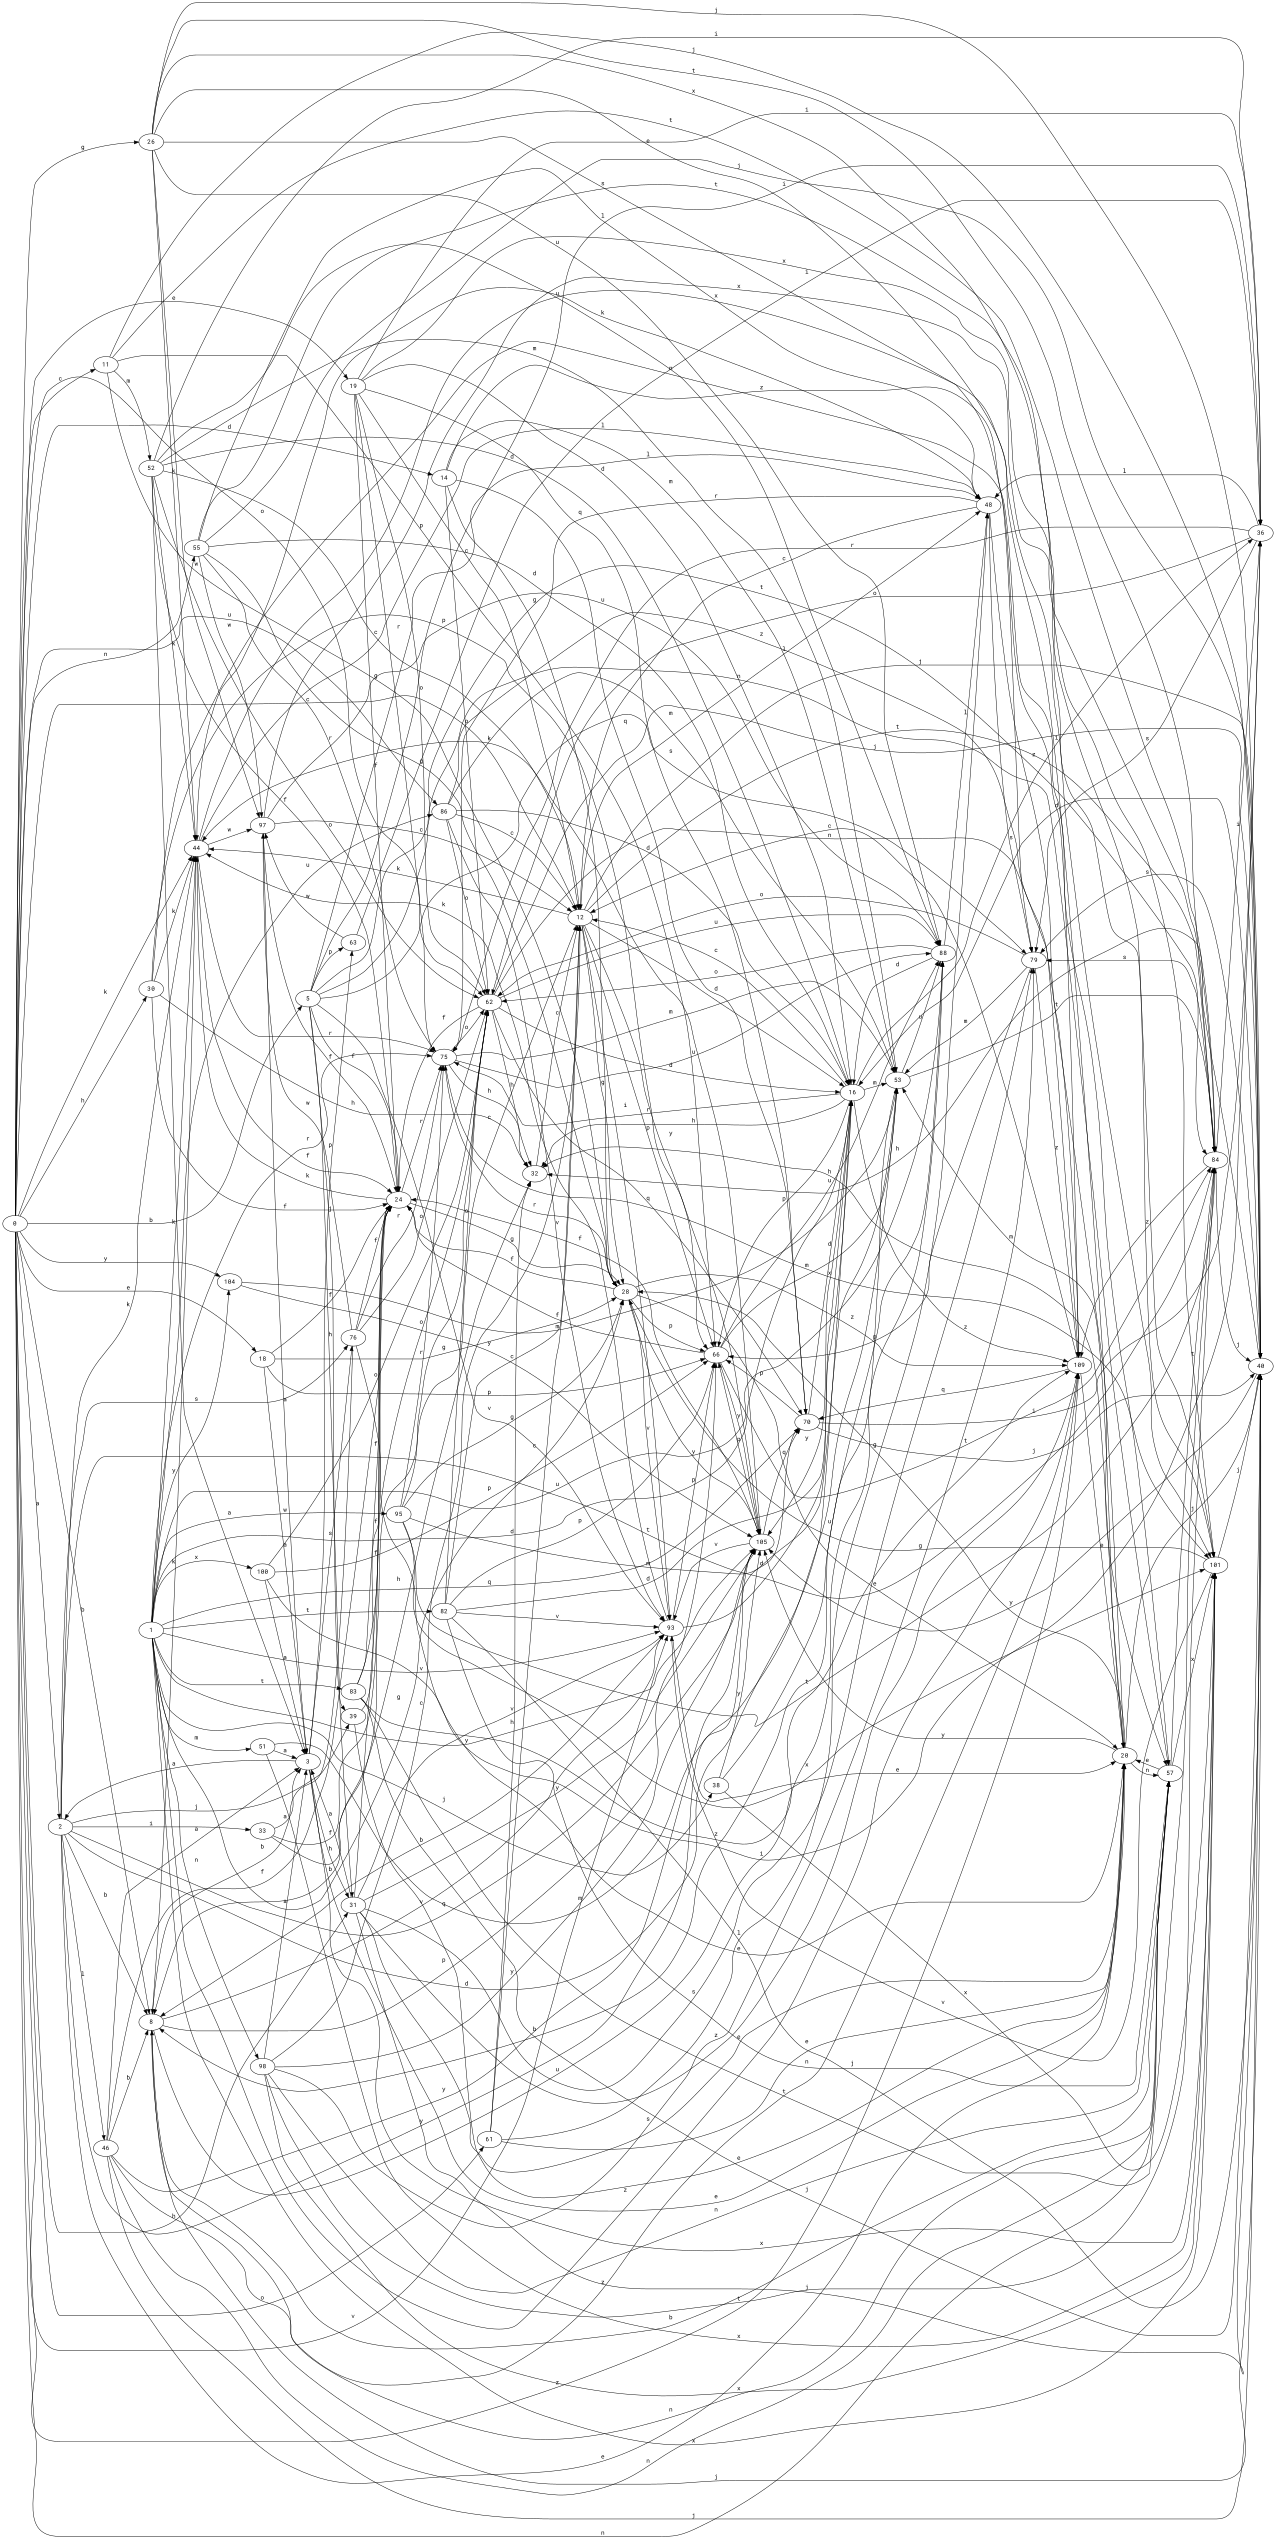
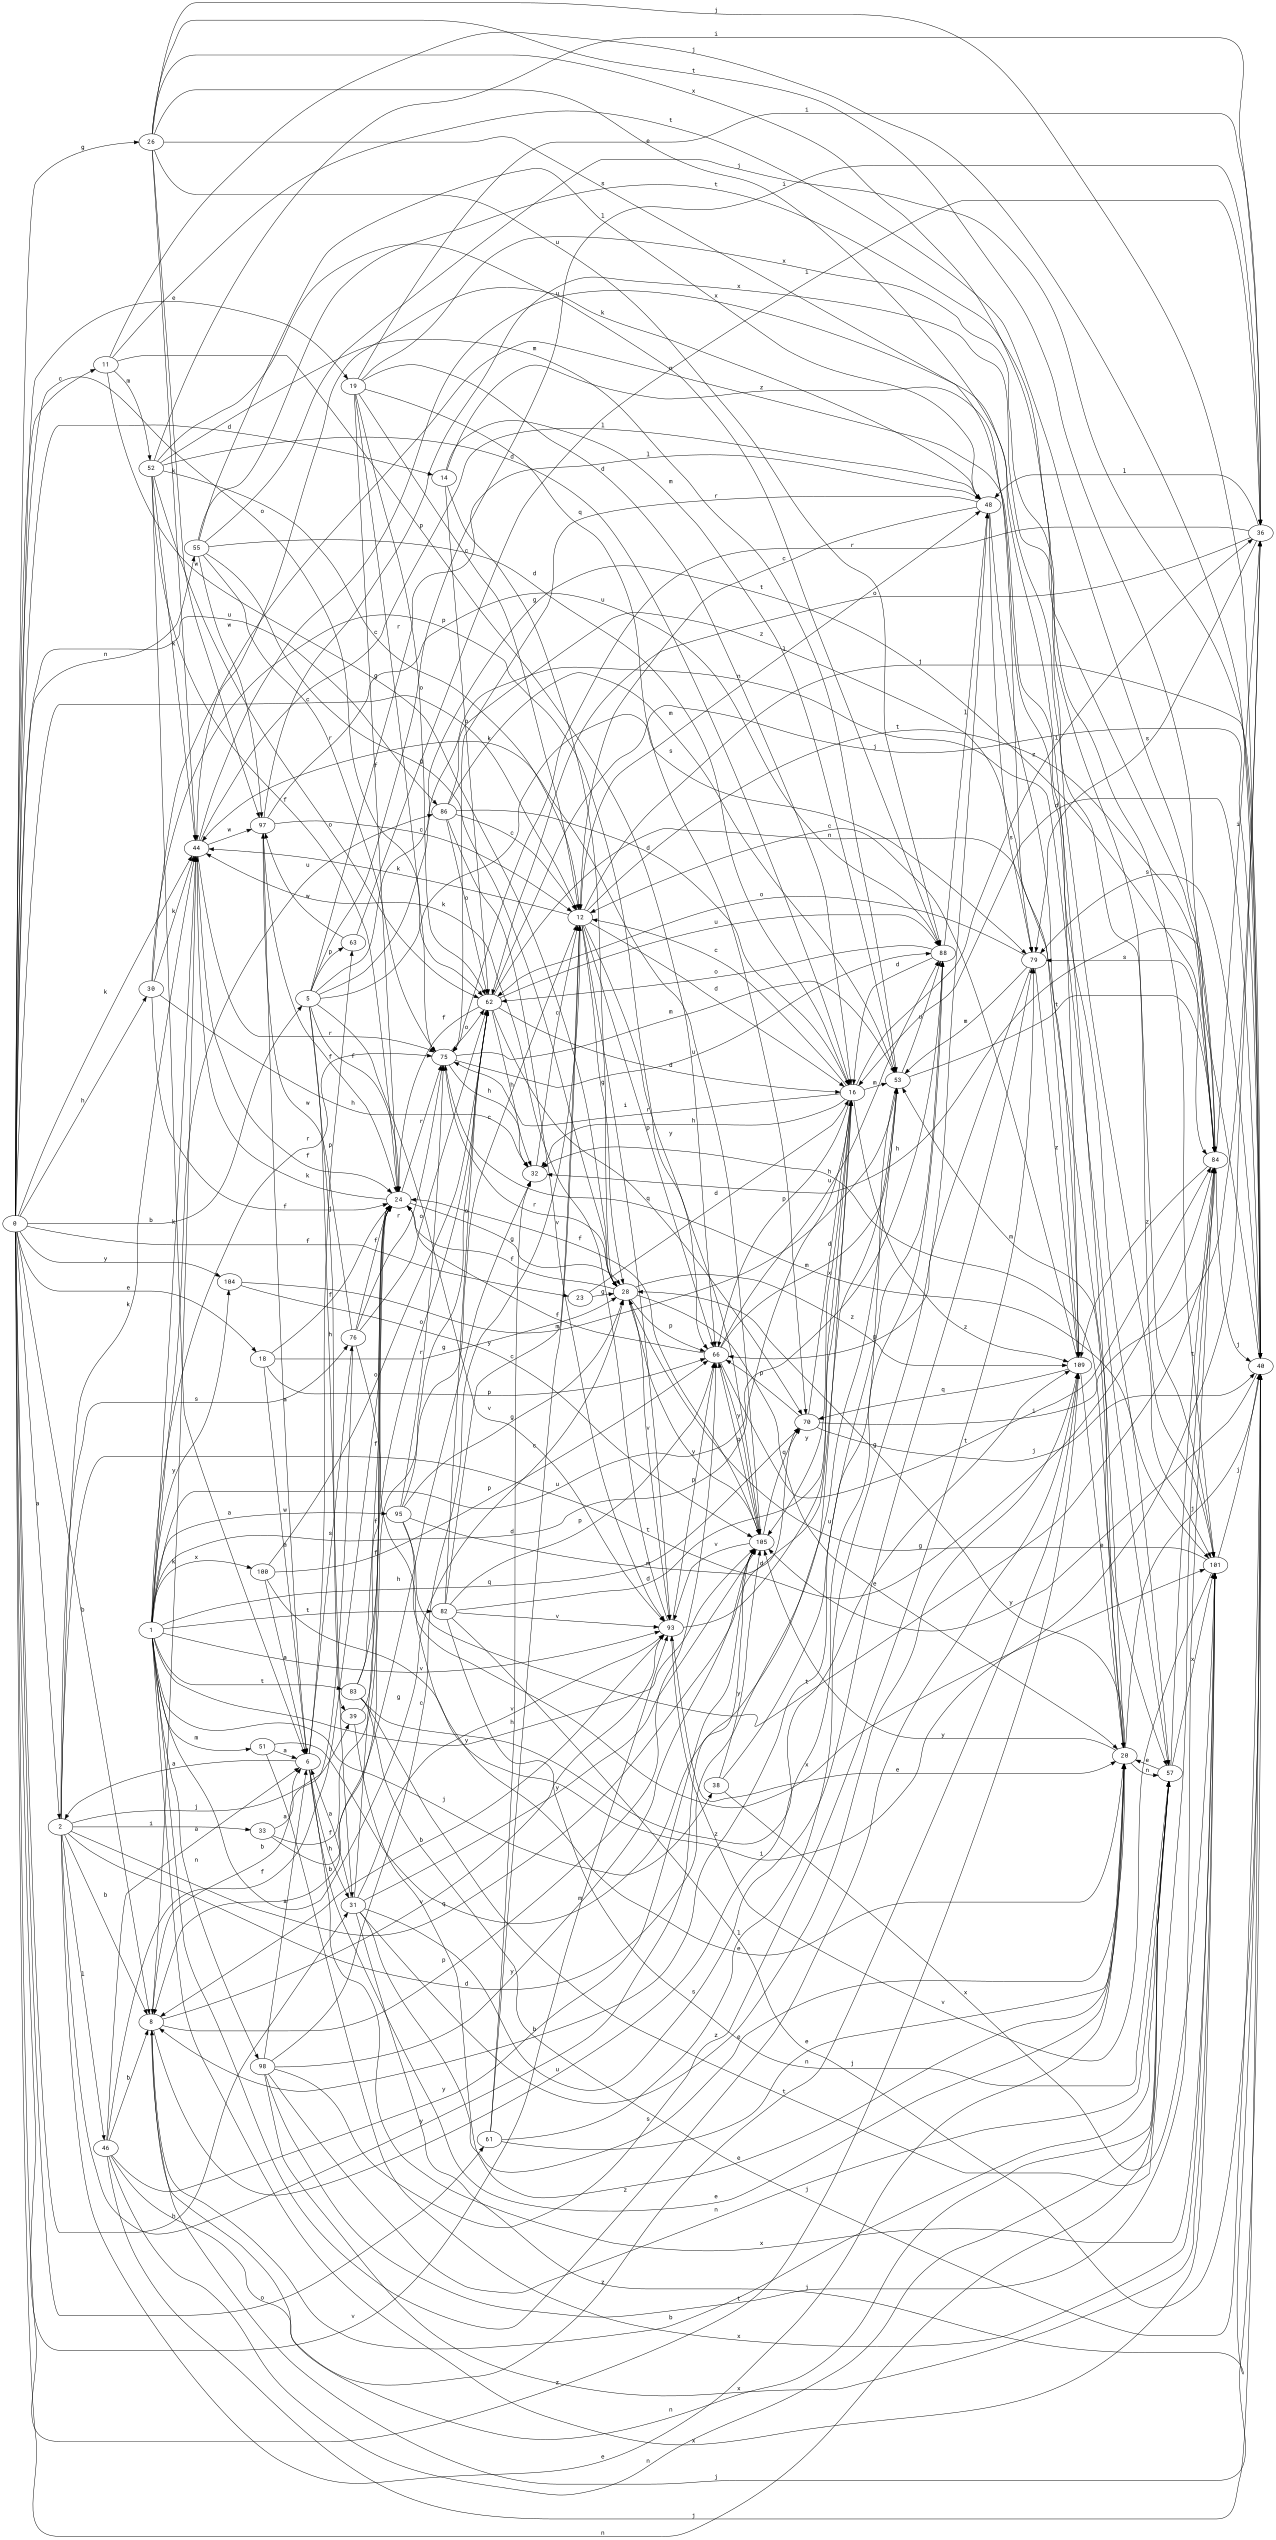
edge "14" -> "70": removed, label "q"
node "23": added
node "3": label "3" -> "6"
